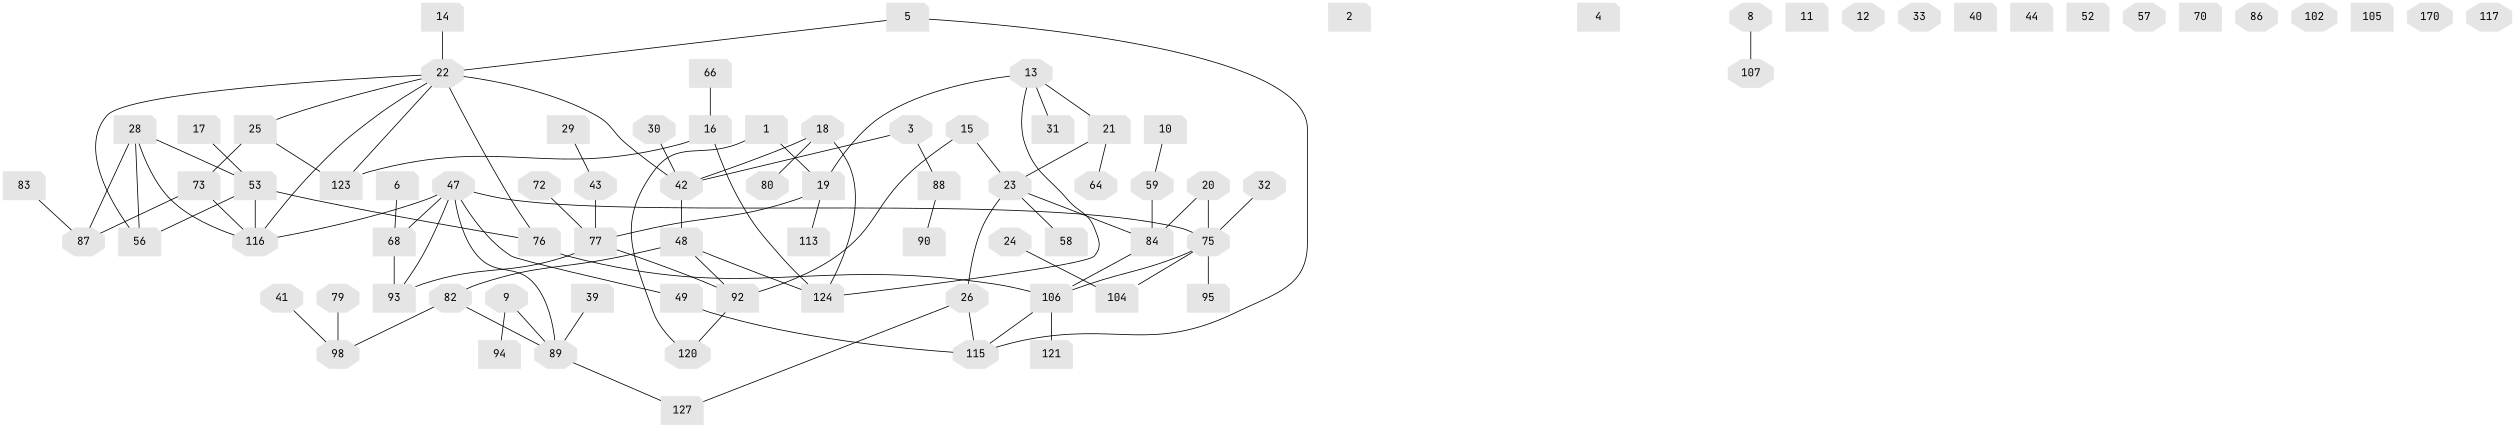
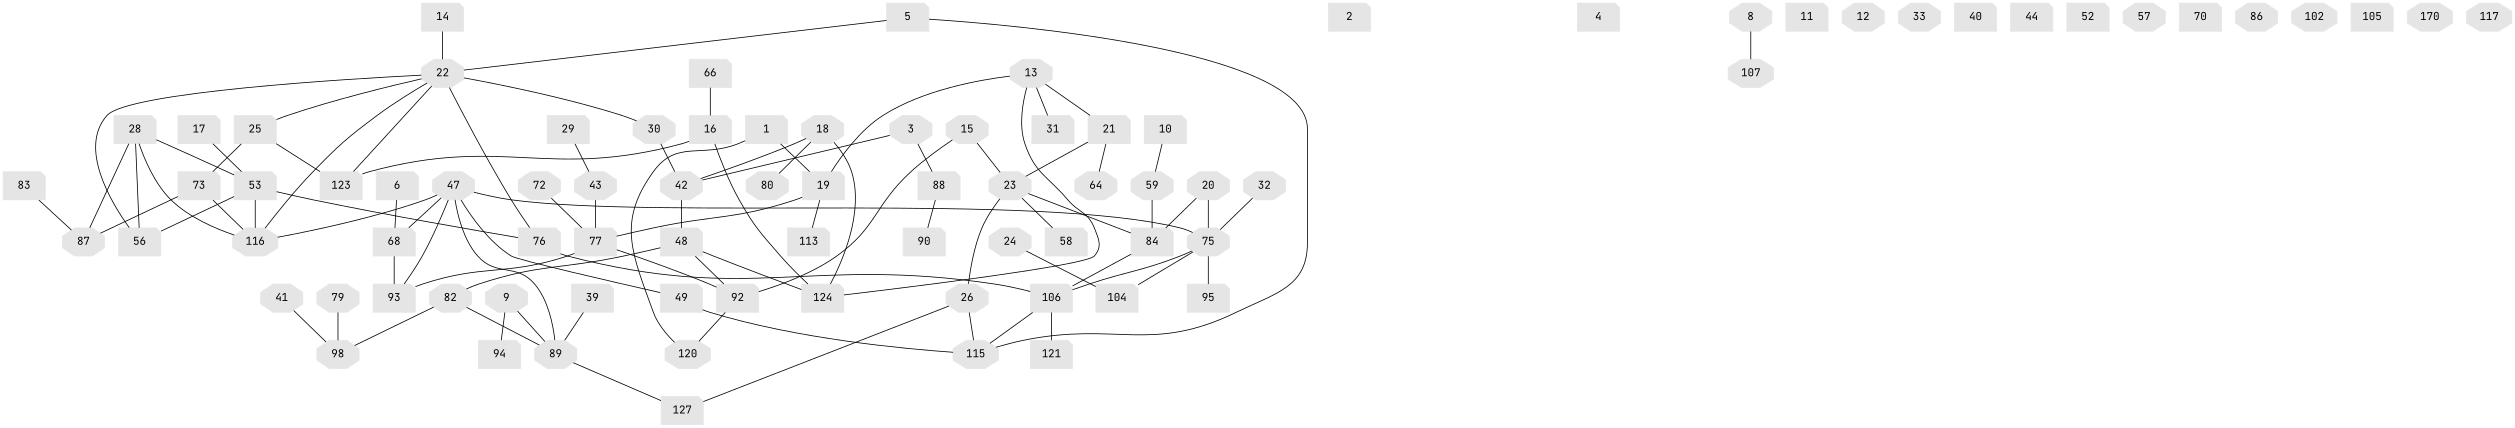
edge "22" -- "42": now "22" -- "30"
